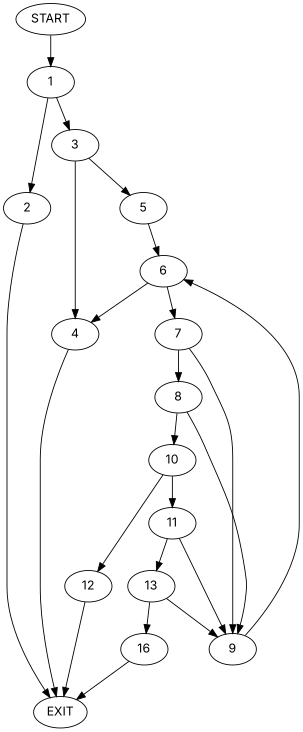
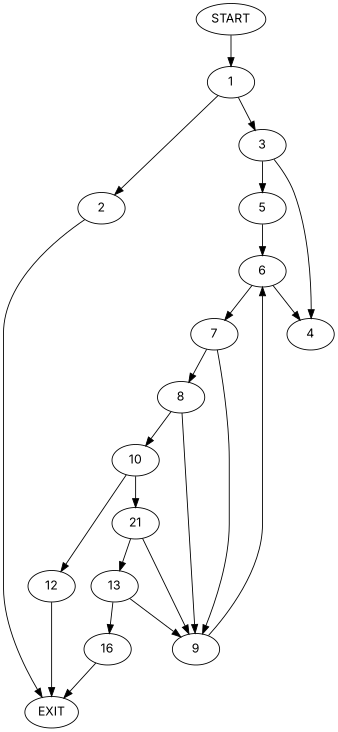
edge "4" -> "EXIT": removed
node "11": label "11" -> "21"
